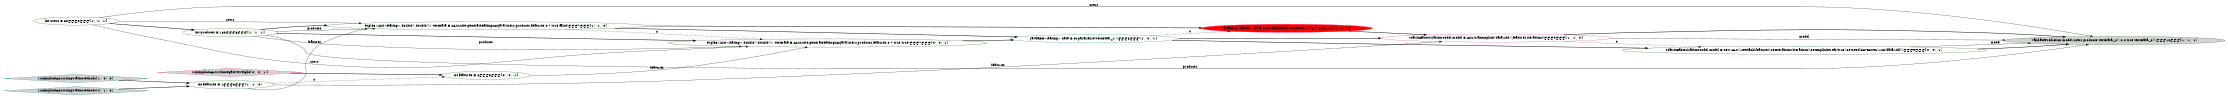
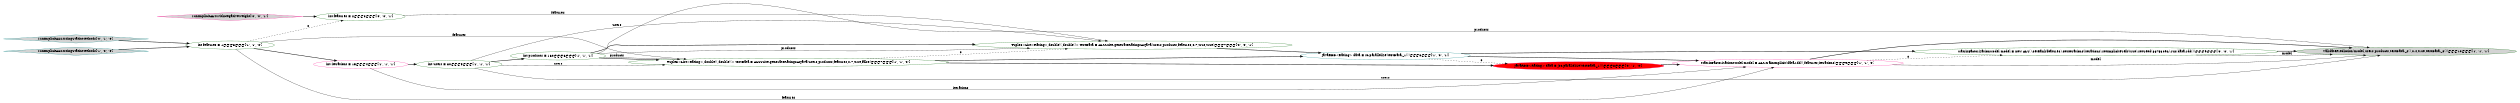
node "int iterations = 15@@@4@@@['1', '1', '1']": added
